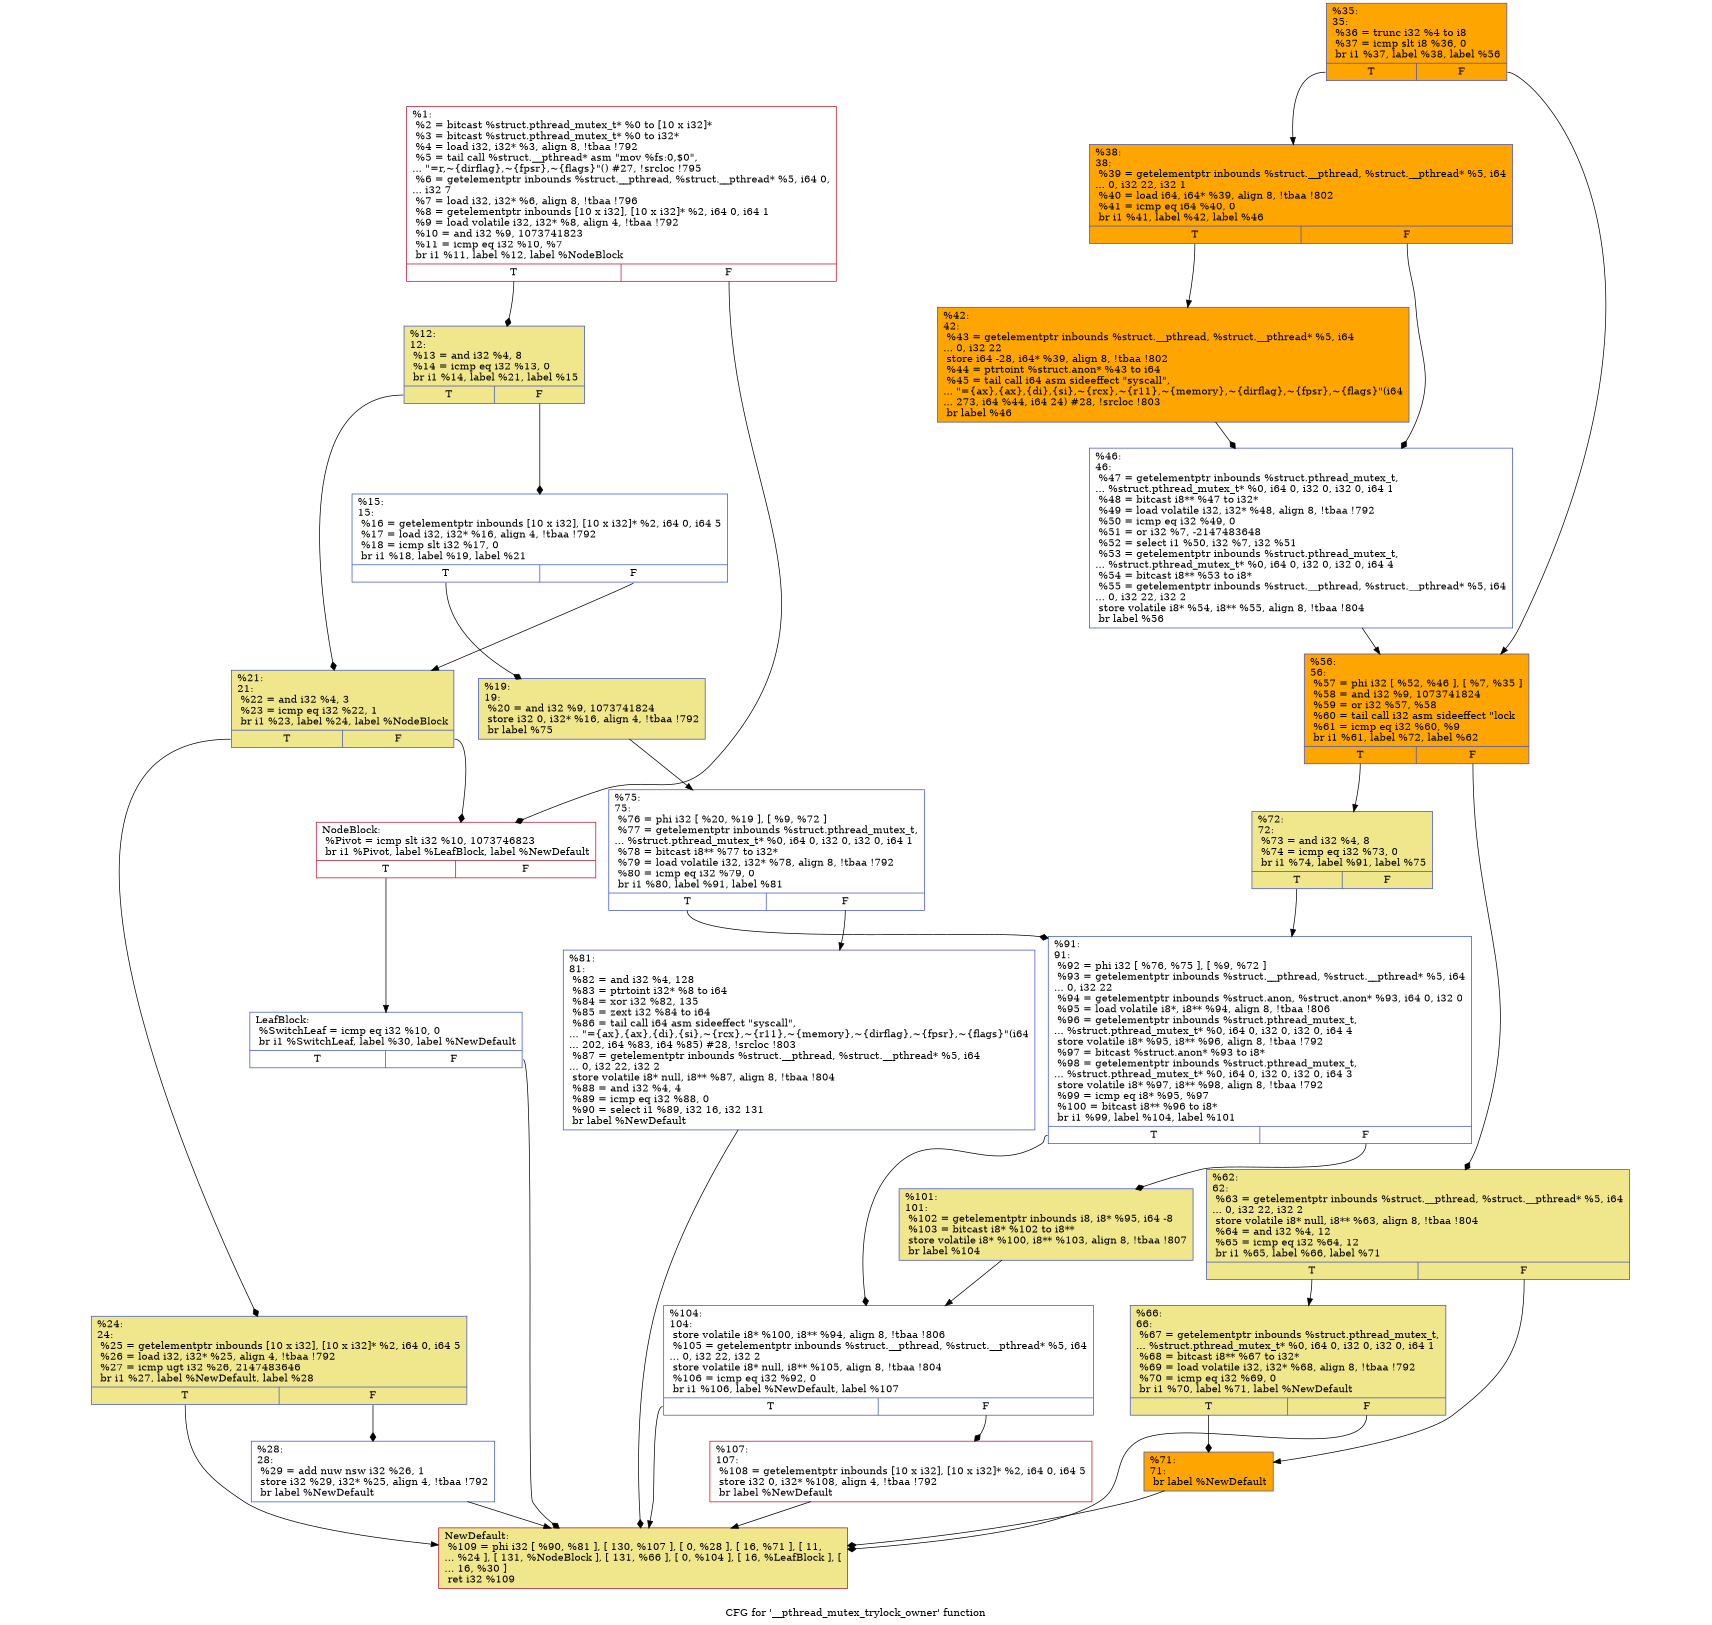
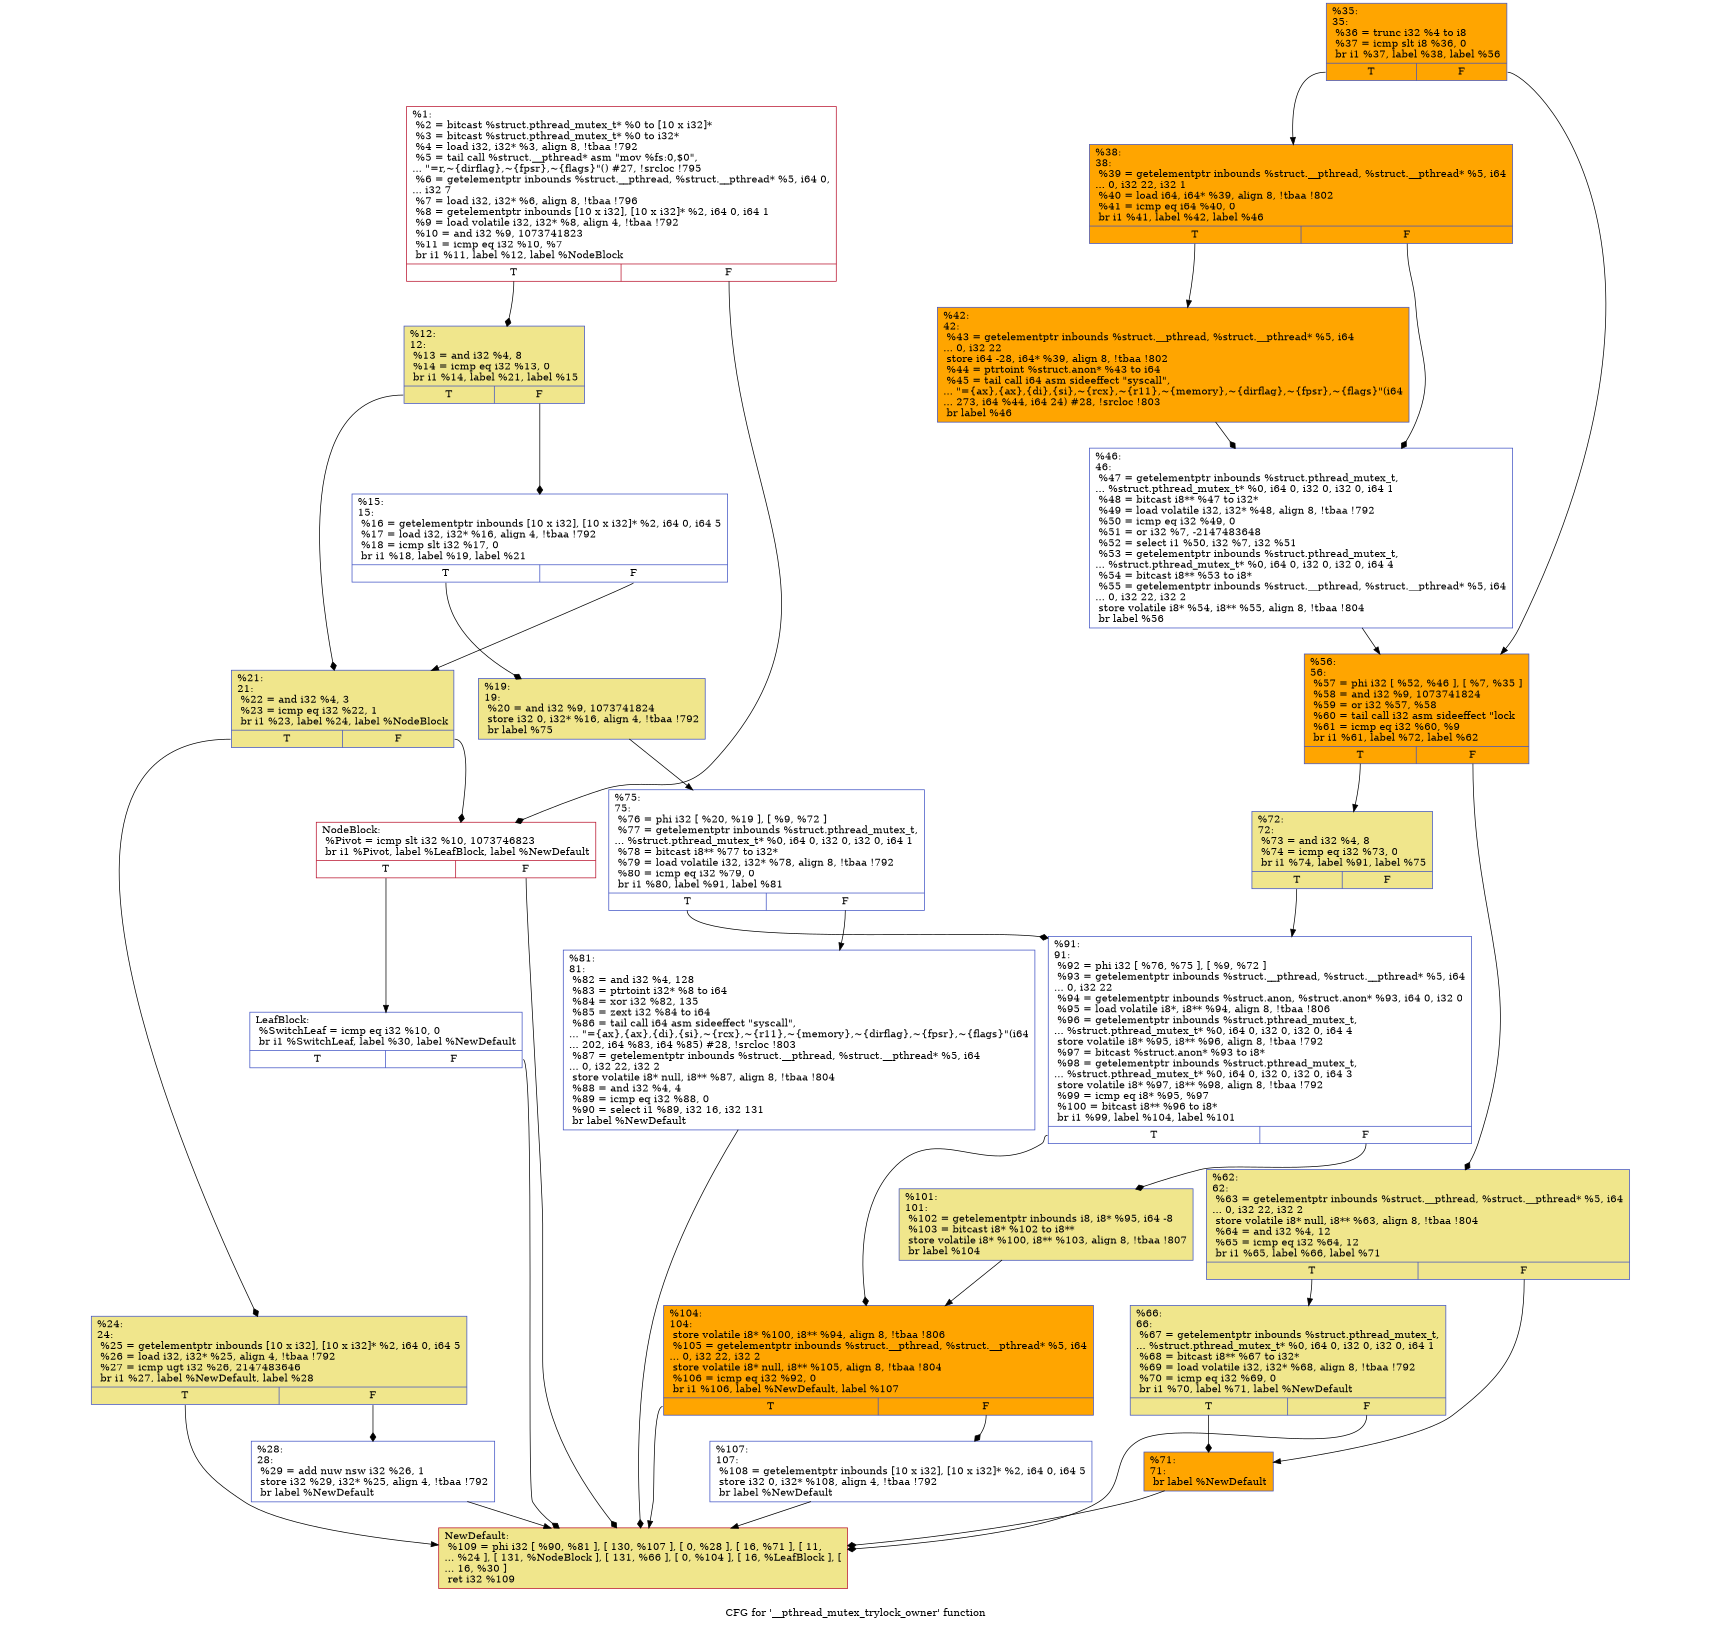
edge "NodeBlock:" -> "NewDefault:": added
node "%104:": fillcolor white -> orange
node "%107:": color #b70d28ff -> #3d50c3ff
